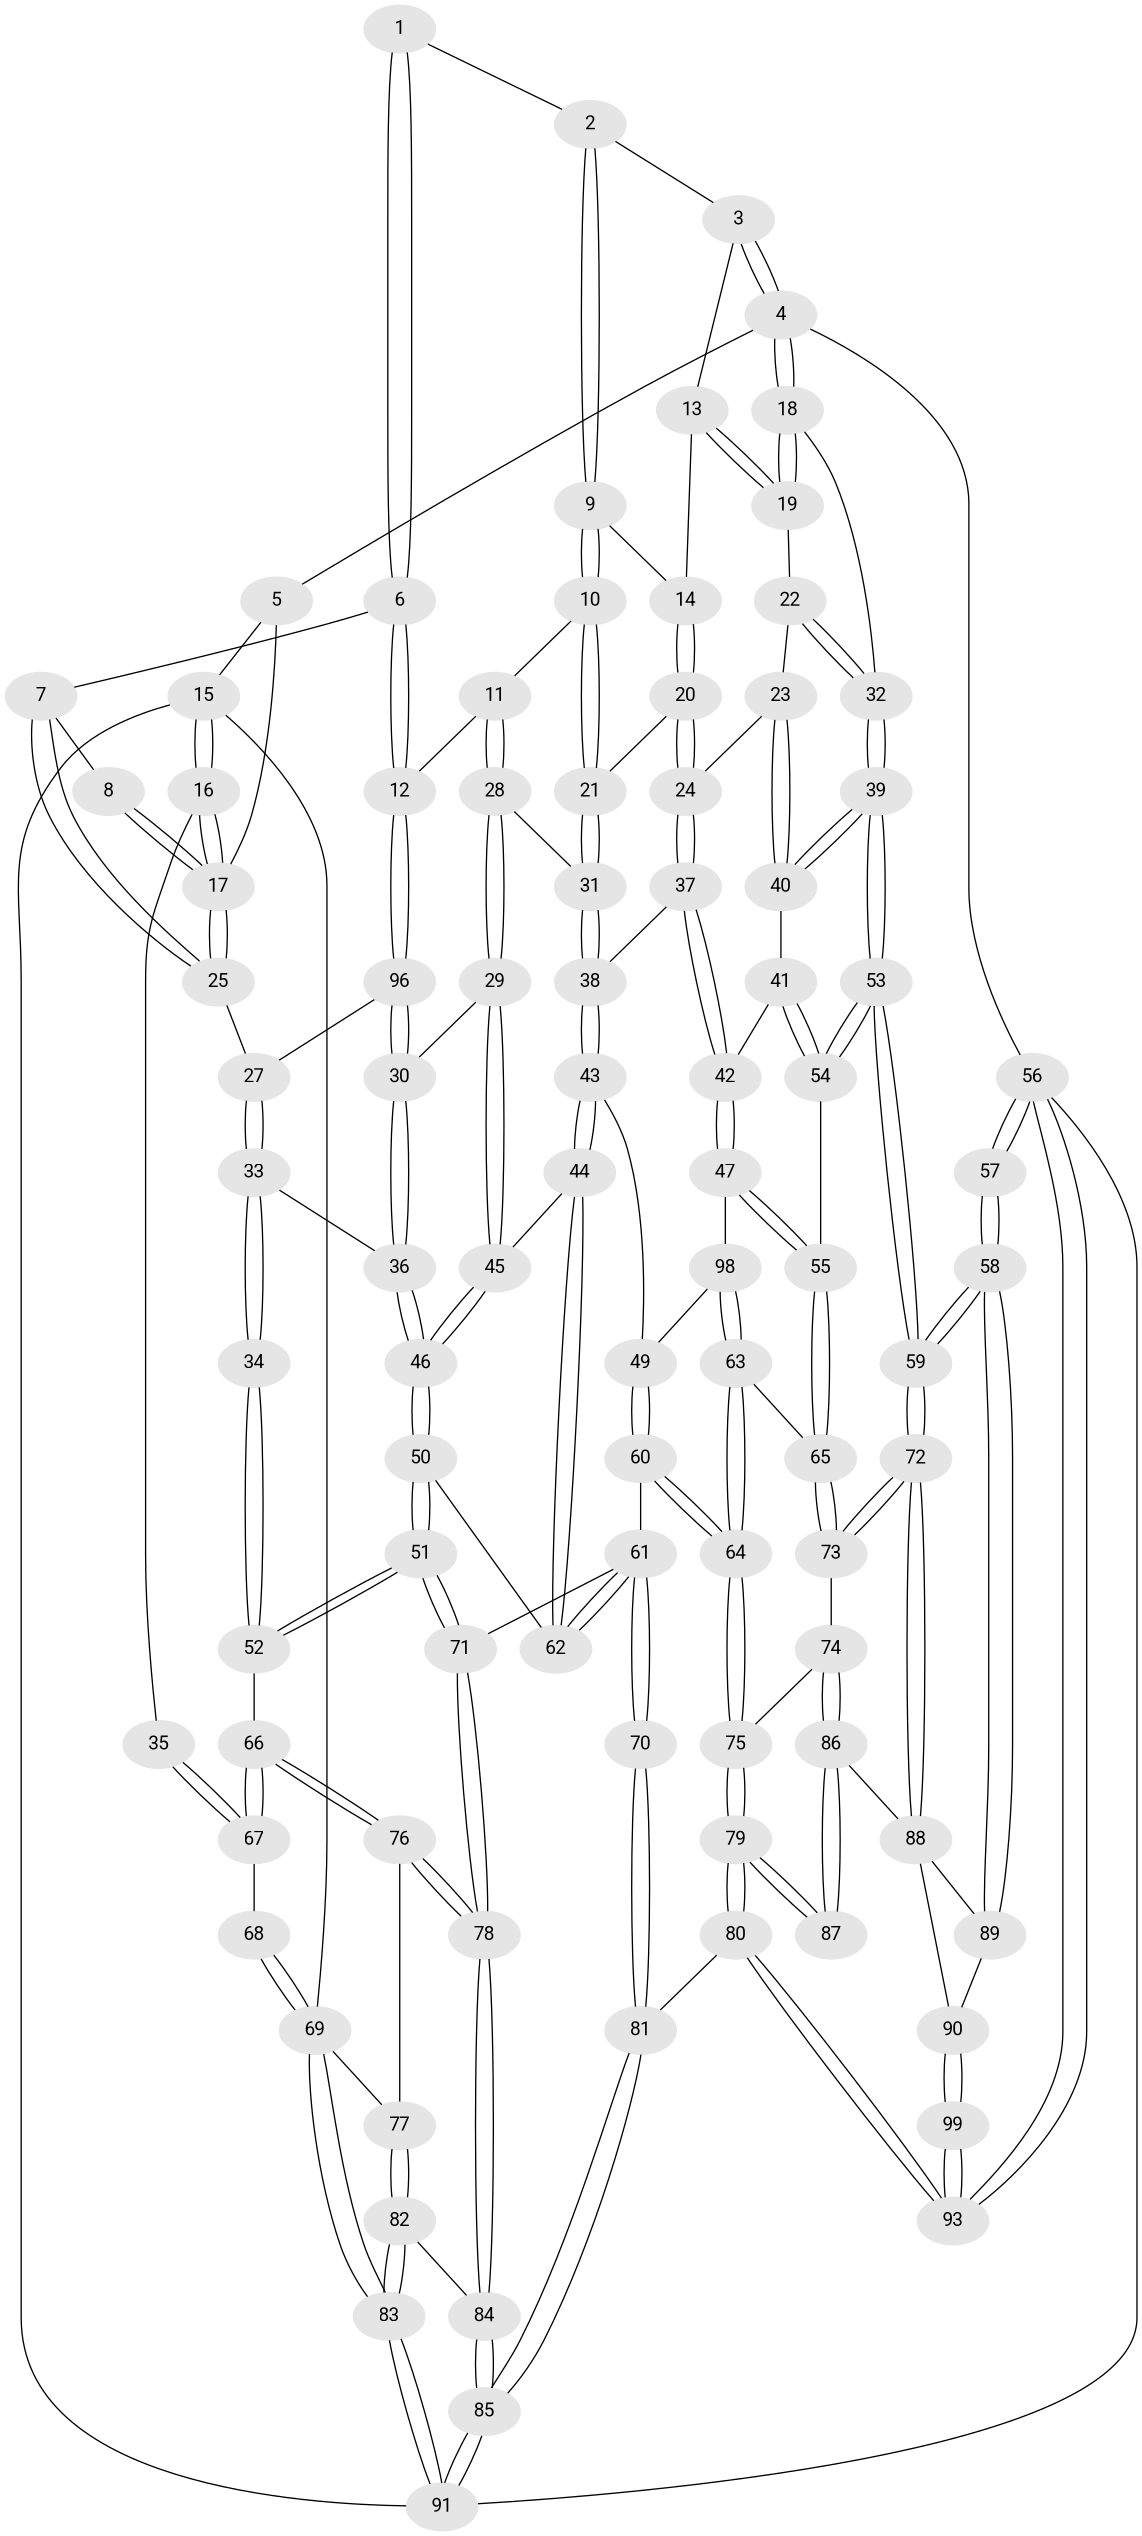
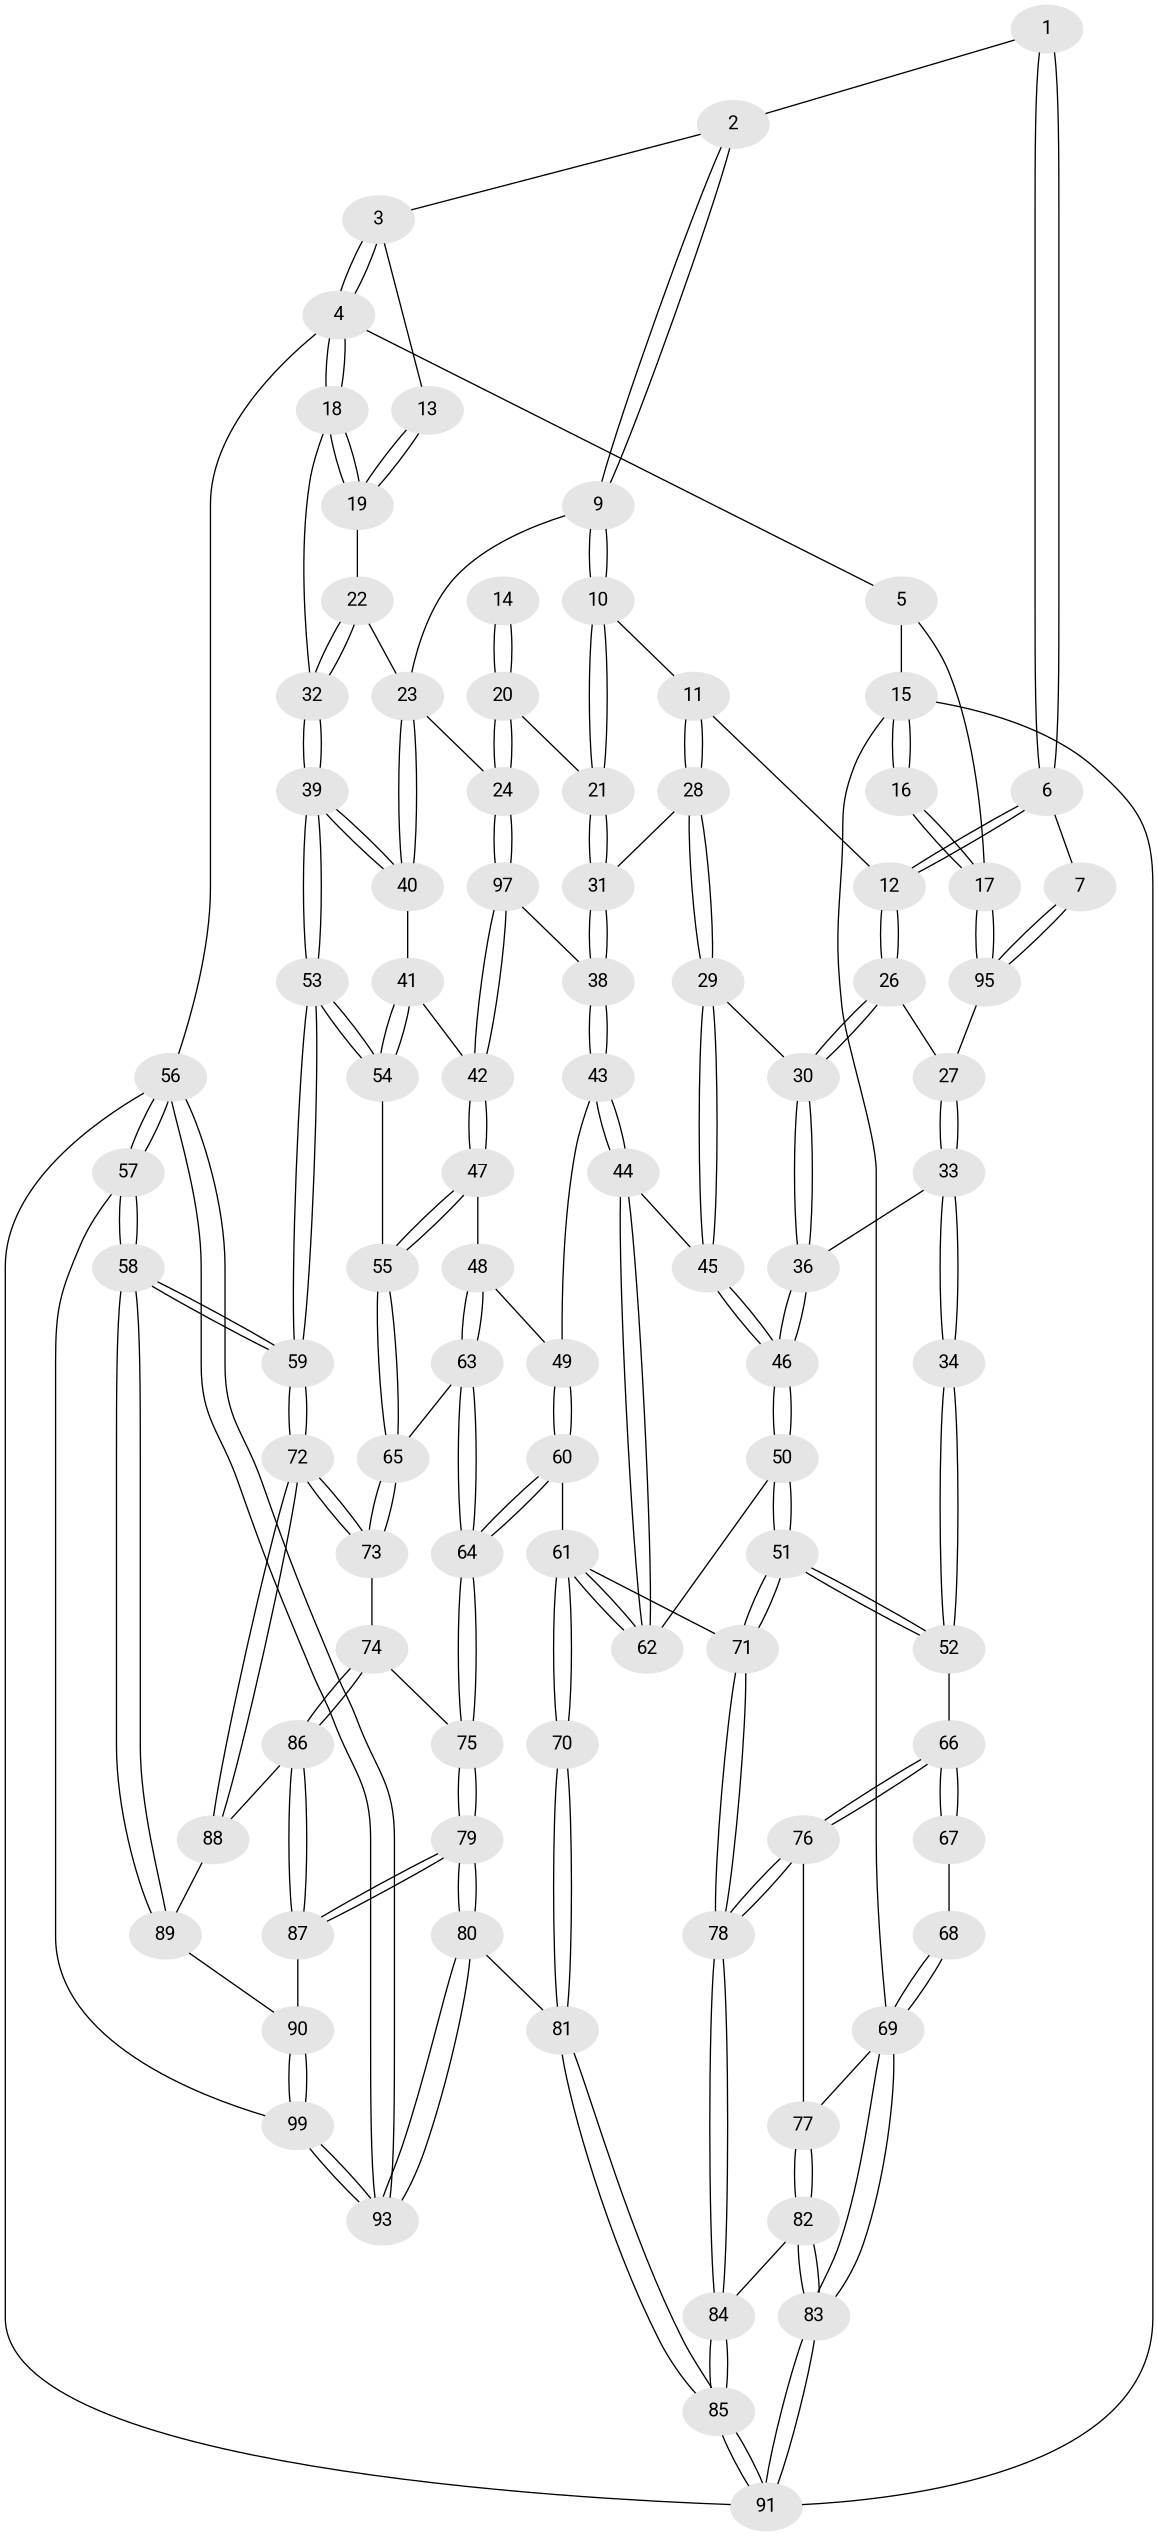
edge "13" -- "14": removed
edge "9" -- "14": now "9" -- "23"
node "8": removed
node "37": label "37" -> "97"
node "25": label "25" -> "95"
node "96": label "96" -> "26"
node "98": label "98" -> "48"
edge "57" -- "99": added
node "35": removed
edge "88" -- "90": now "87" -- "90"
